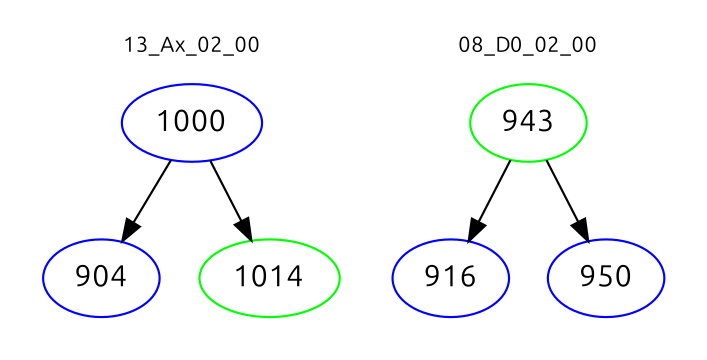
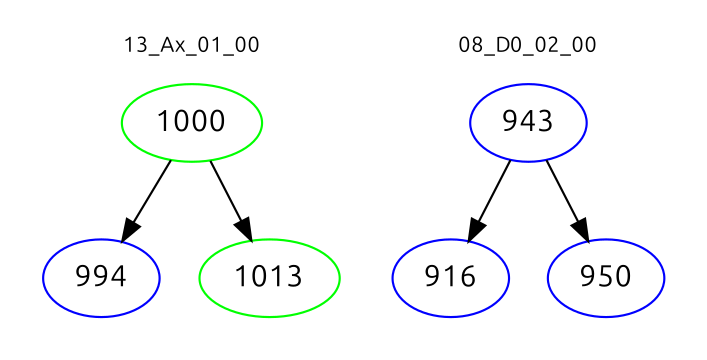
cluster "13_Ax_02_00": label "13_Ax_02_00" -> "13_Ax_01_00"
node "1000": color blue -> green
node "943": color green -> blue
node "904": label "904" -> "994"
node "1014": label "1014" -> "1013"
